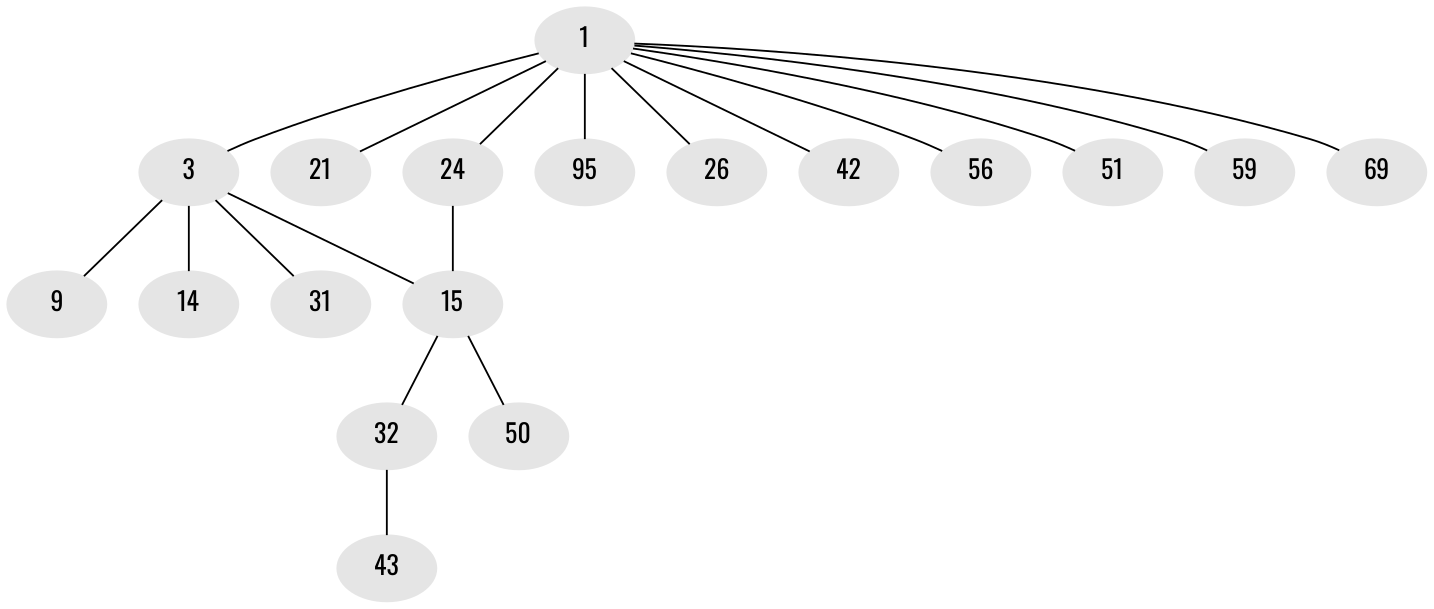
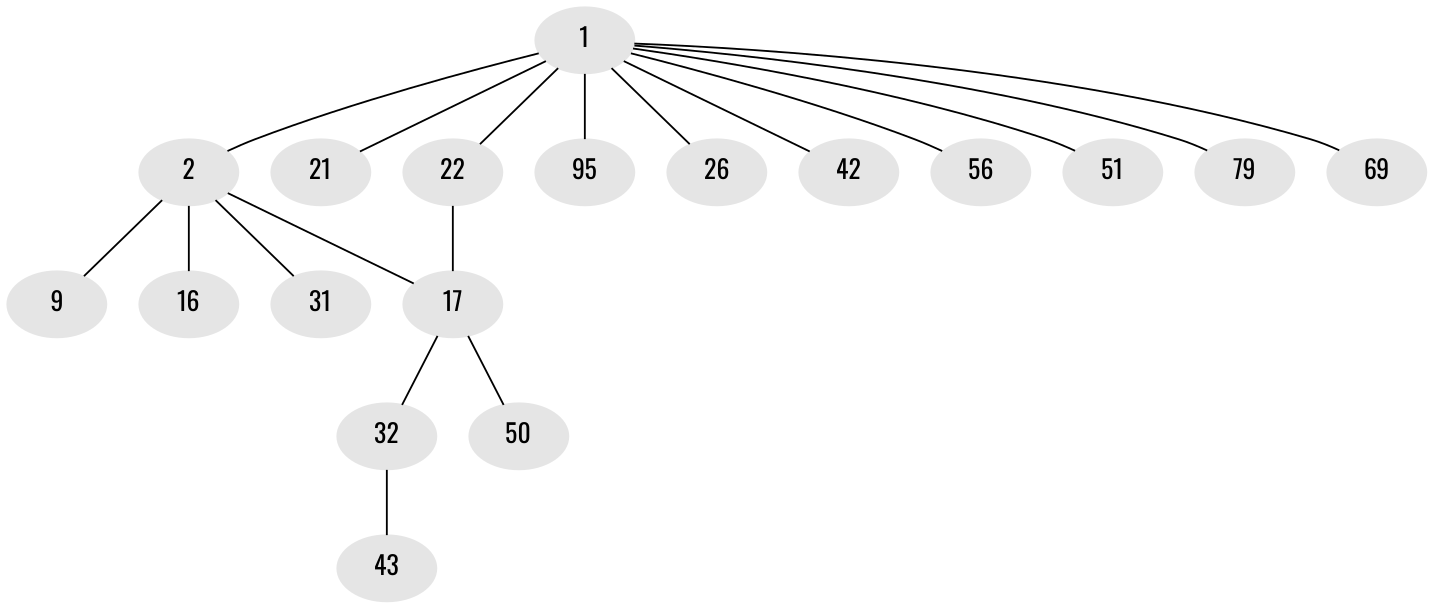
node "3": label "3" -> "2"
node "24": label "24" -> "22"
node "59": label "59" -> "79"
node "14": label "14" -> "16"
node "15": label "15" -> "17"
